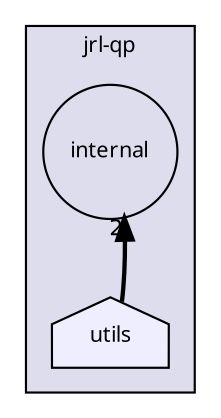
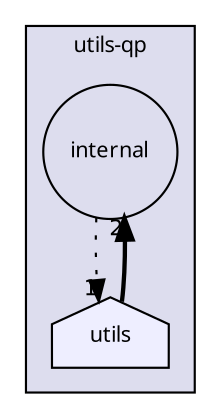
cluster "jrl-qp": label "jrl-qp" -> "utils-qp"
edge "internal" -> "utils": added
